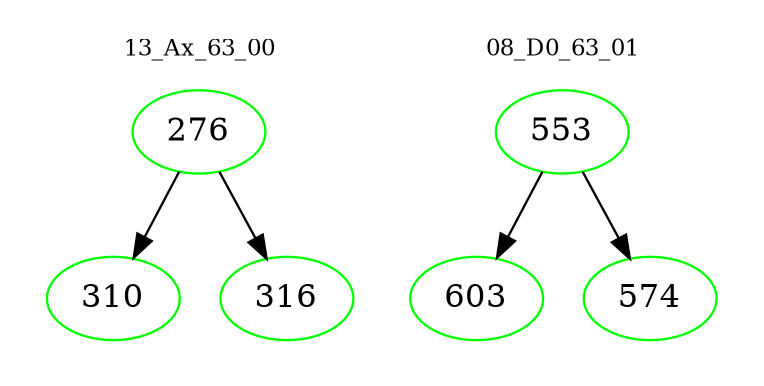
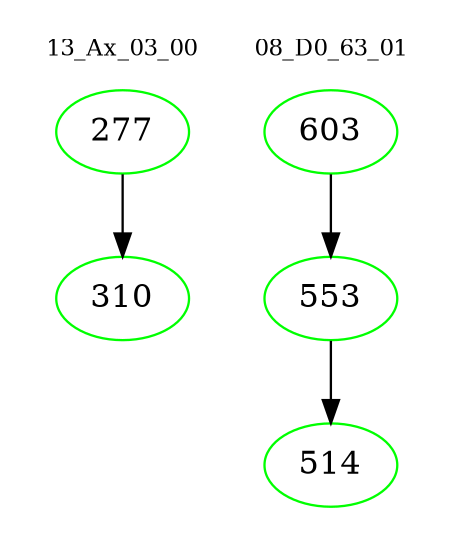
cluster "13_Ax_63_00": label "13_Ax_63_00" -> "13_Ax_03_00"
node "276": label "276" -> "277"
edge "553" -> "603": reversed
node "316": removed
node "574": label "574" -> "514"
